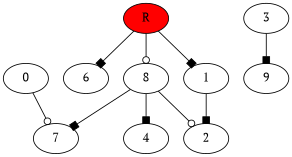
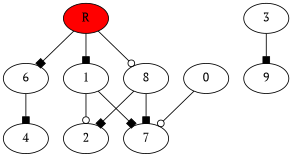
edge "8" -> "4": now "6" -> "4"
edge "1" -> "2": arrowhead box -> odot
edge "1" -> "7": added
edge "8" -> "2": arrowhead odot -> box
